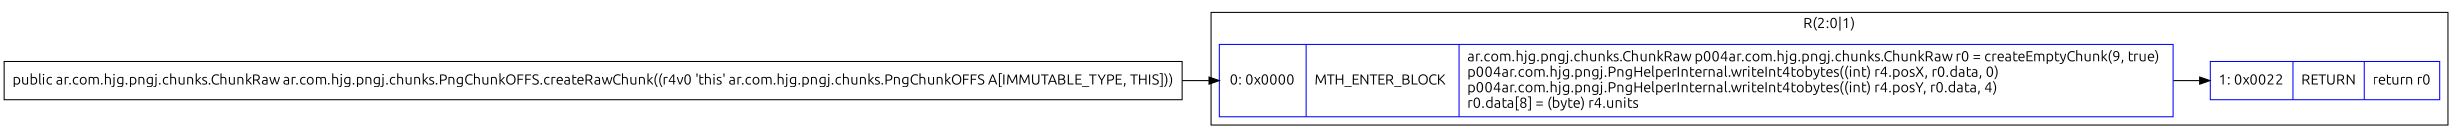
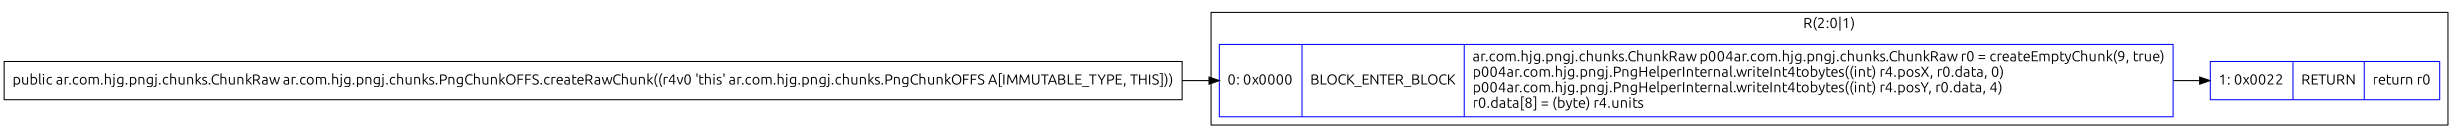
node "0: 0x0000": text "MTH_ENTER_BLOCK" -> "BLOCK_ENTER_BLOCK"
